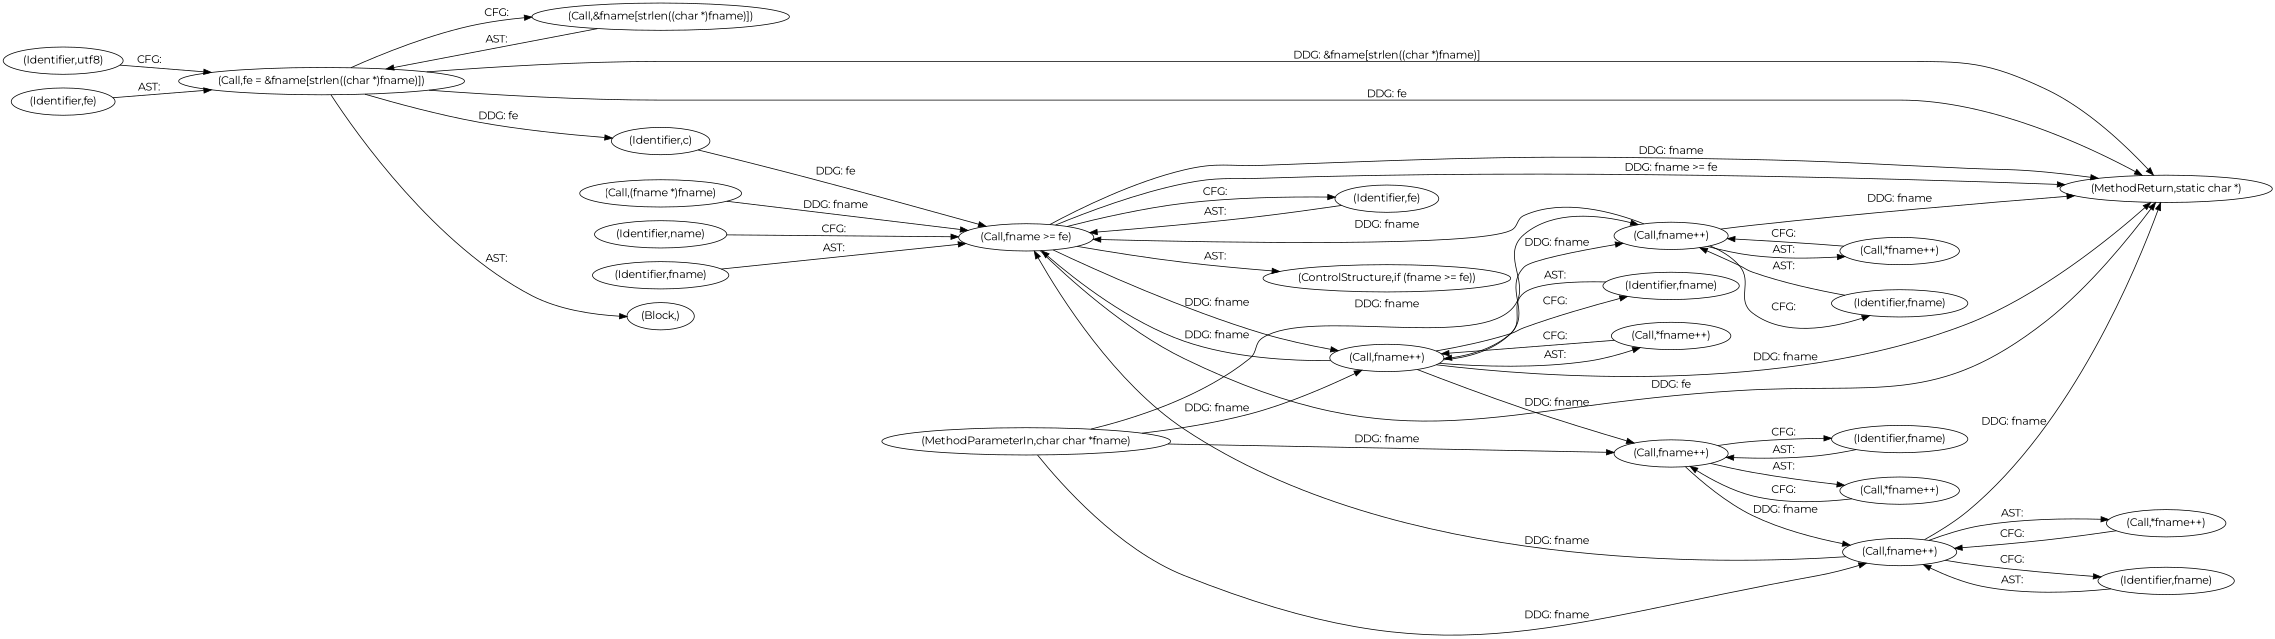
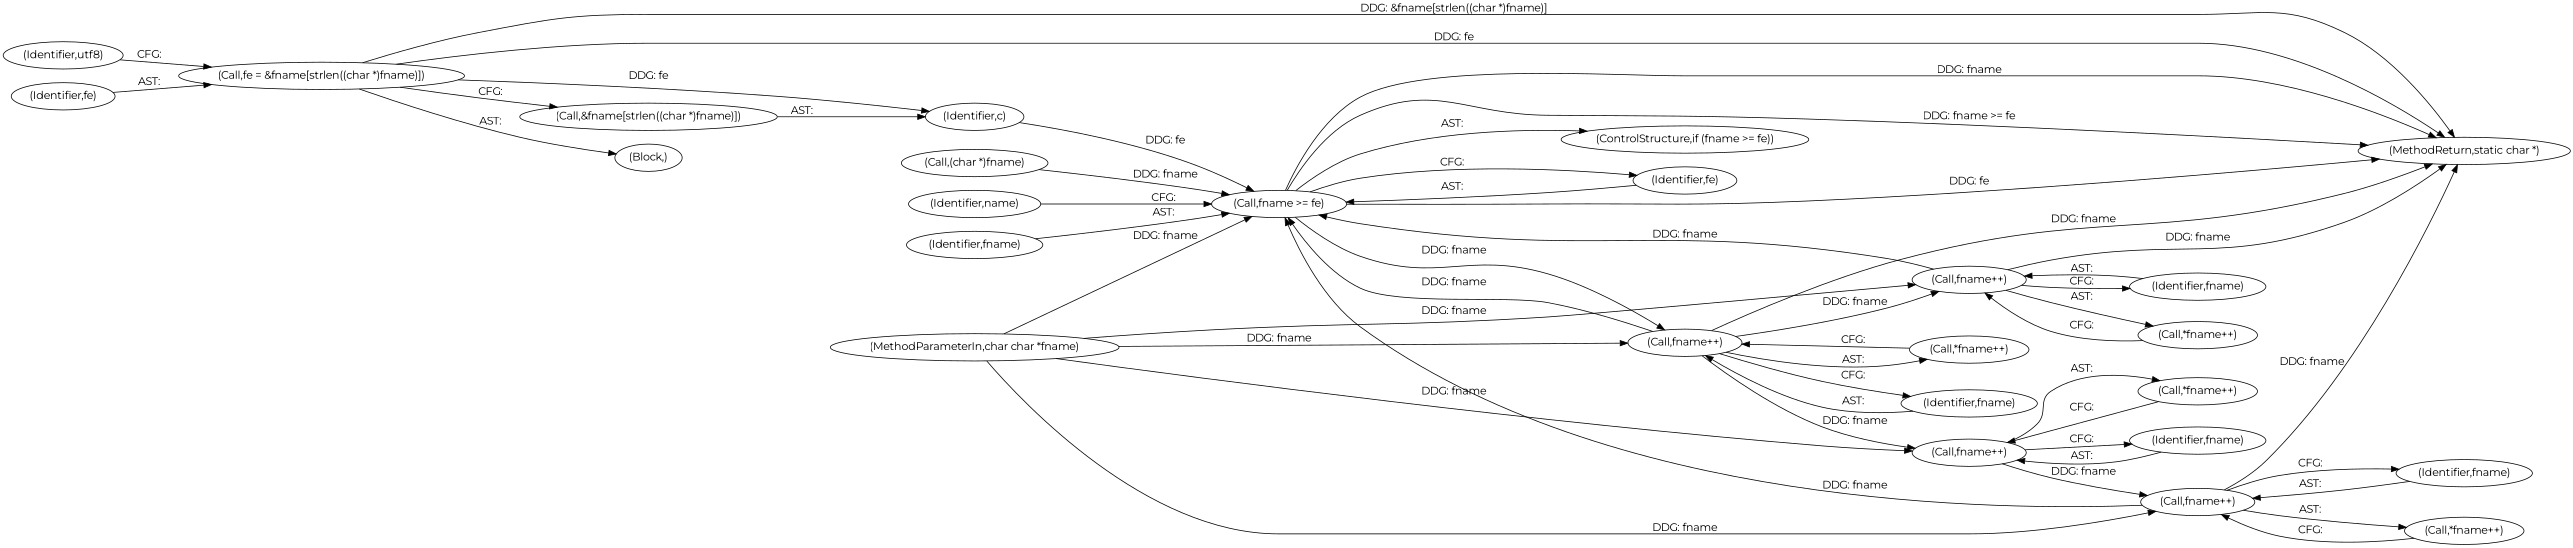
edge "(Call,&fname[strlen((char *)fname)])" -> "(Call,fe = &fname[strlen((char *)fname)])": now "(Call,&fname[strlen((char *)fname)])" -> "(Identifier,c)"
node "(Call,(fname *)fname)": label "(Call,(fname *)fname)" -> "(Call,(char *)fname)"
edge "(MethodParameterIn,char char *fname)" -> "(Call,fname >= fe)": added, label "DDG: fname"
